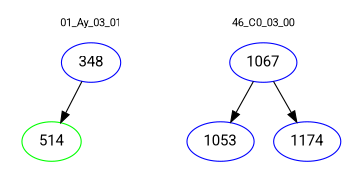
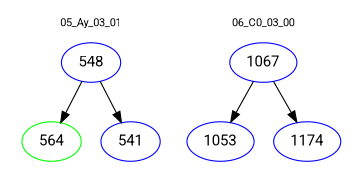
cluster "01_Ay_03_01": label "01_Ay_03_01" -> "05_Ay_03_01"
cluster "46_C0_03_00": label "46_C0_03_00" -> "06_C0_03_00"
node "348": label "348" -> "548"
node "514": label "514" -> "564"
node "541": added
